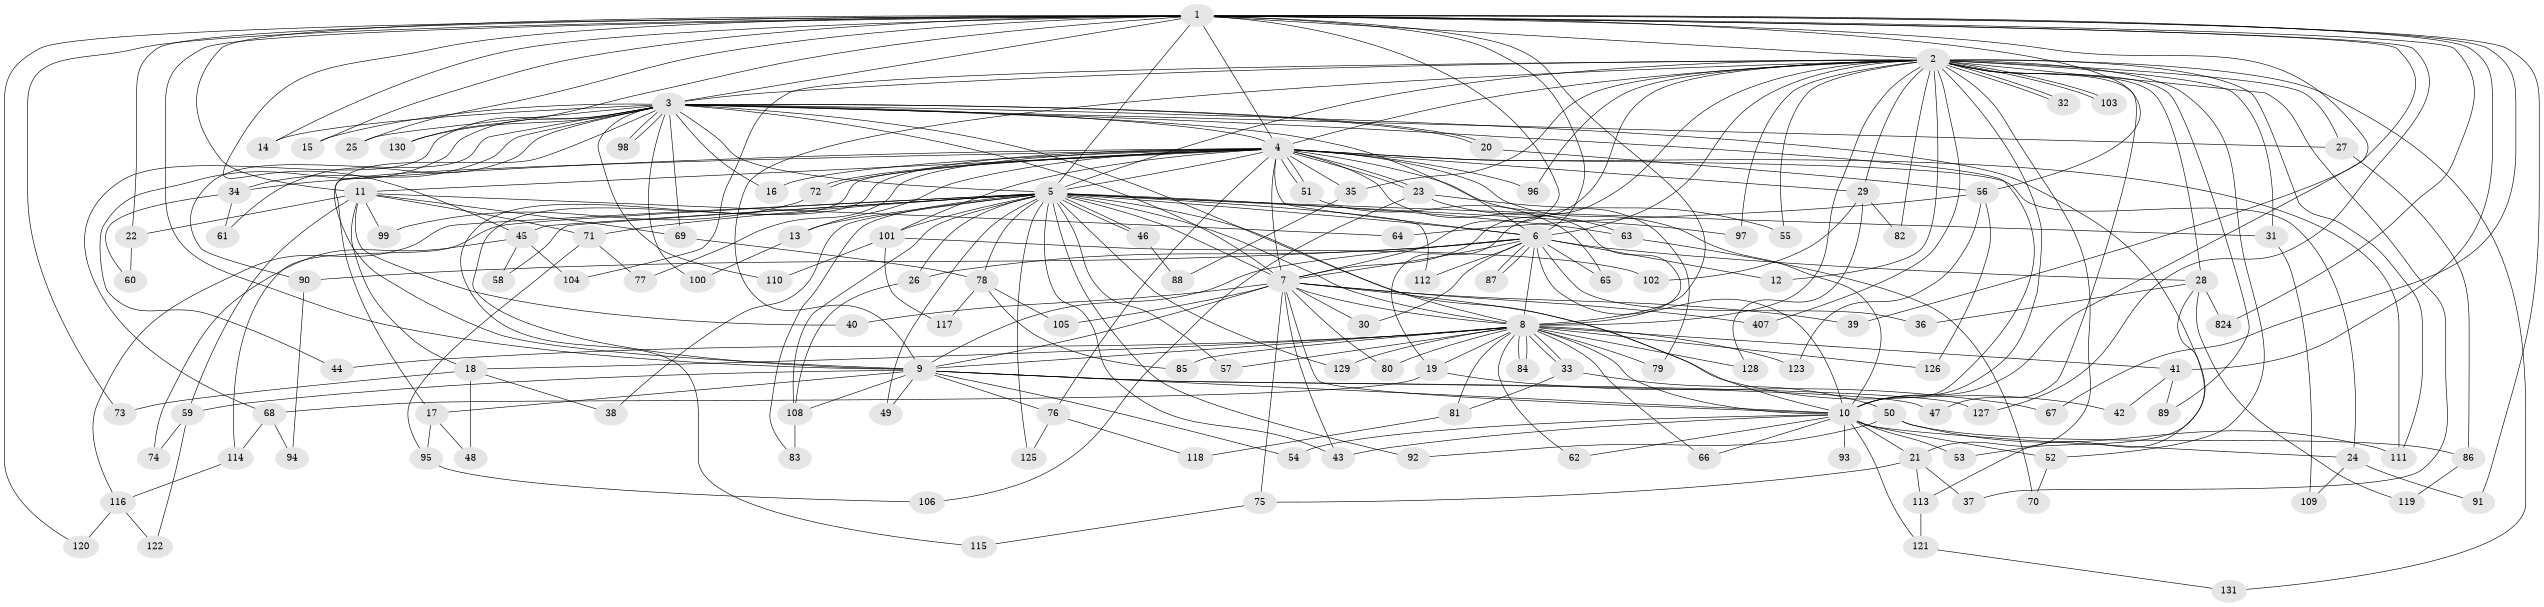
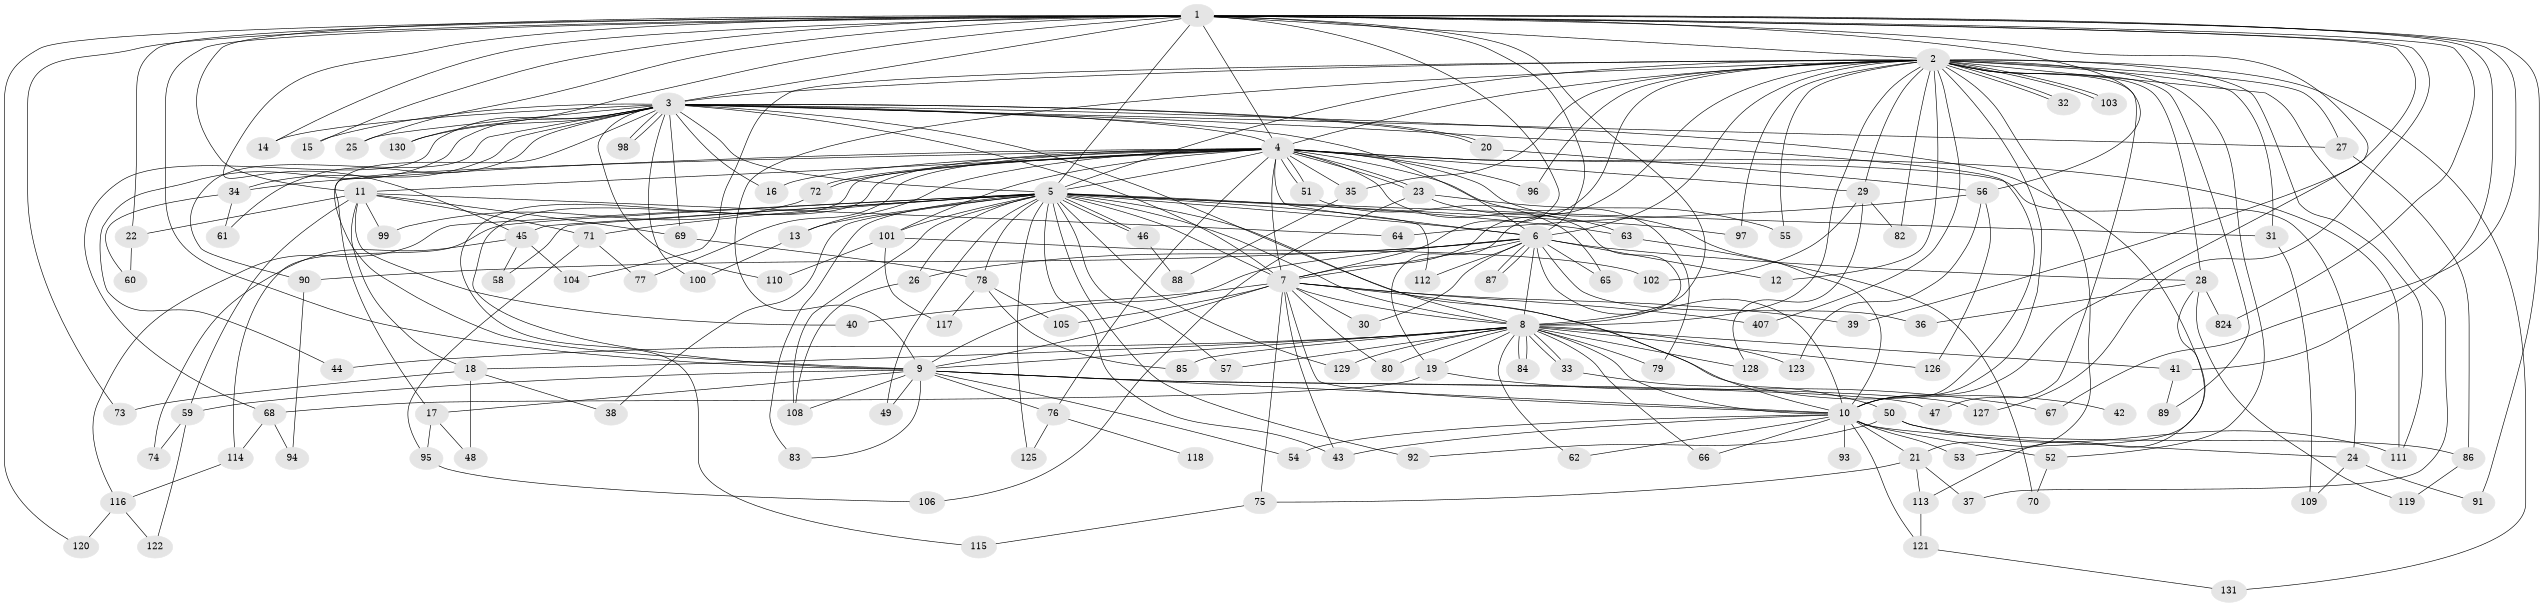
edge "41" -- "42": removed
node "81": removed
edge "108" -- "83": now "9" -- "83"
